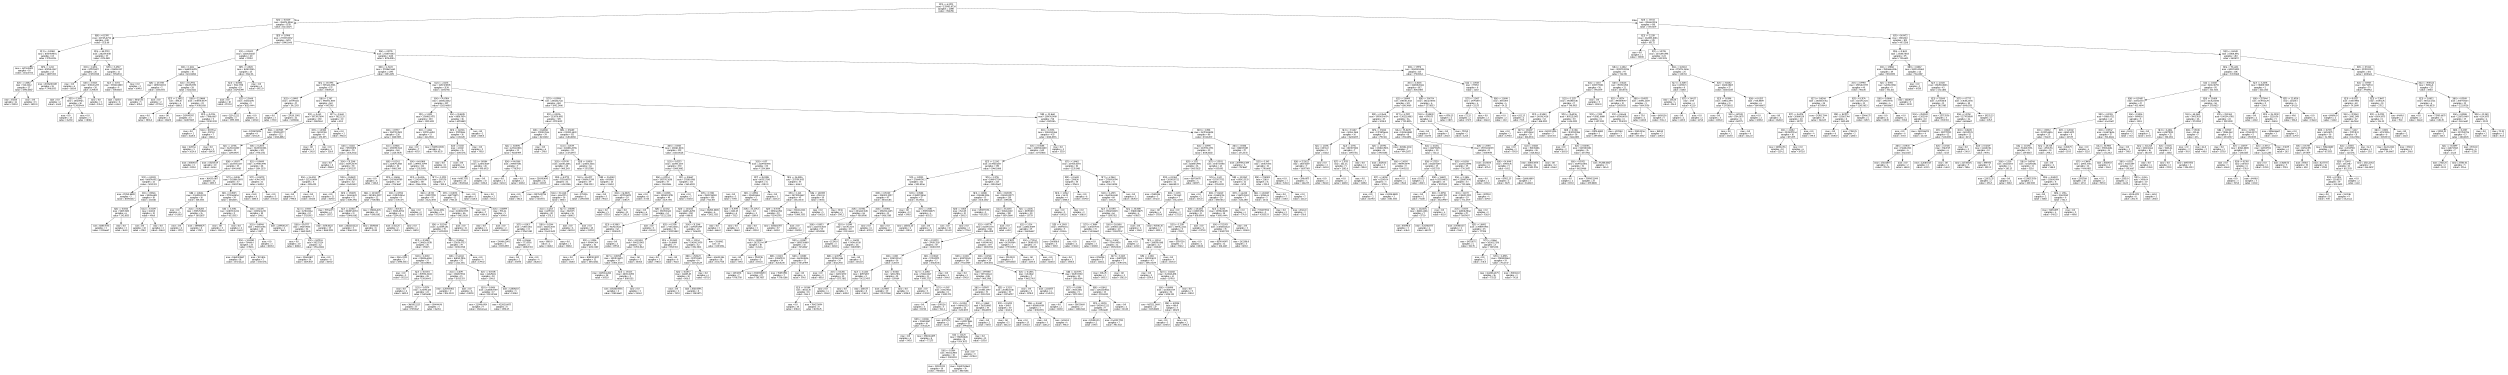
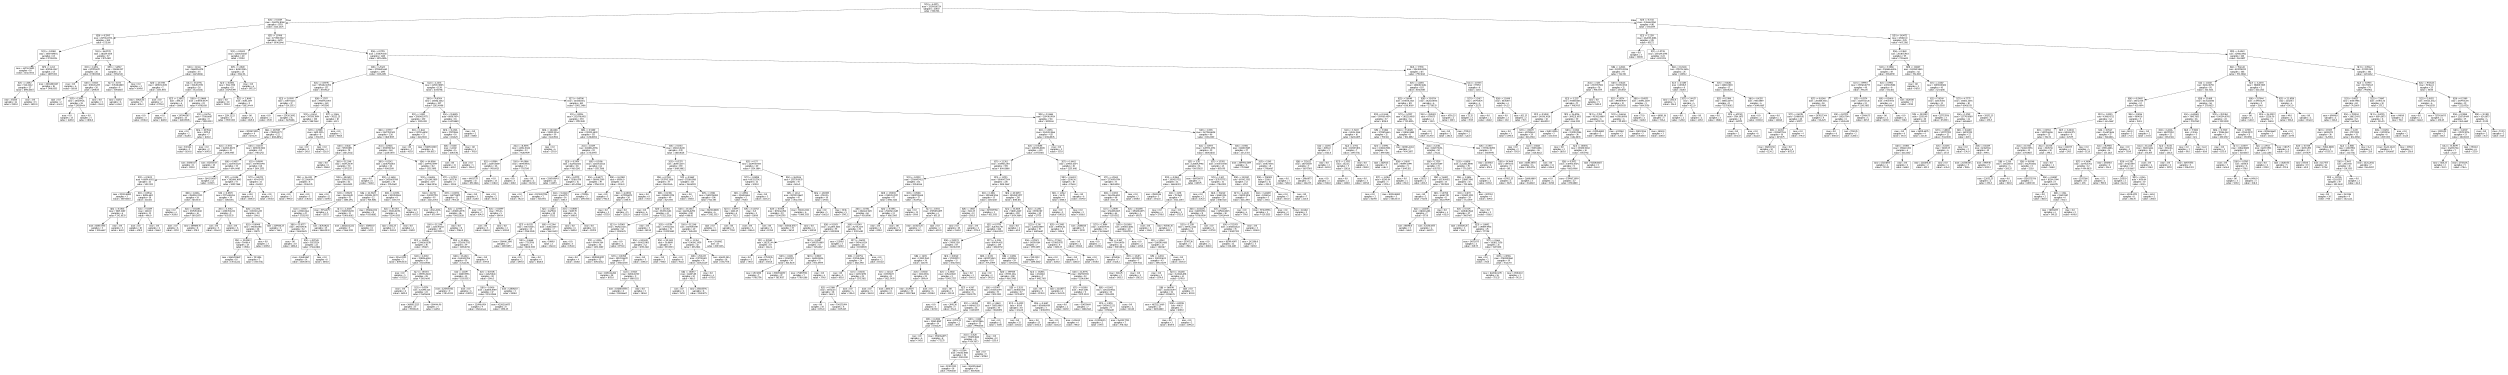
edge "mse = 0.0 samples = 3 value = 779.0" -> "X[0] <= 0.3595 mse = 2162.25 samples = 6 value = 732.5": reversed
edge "X[5] <= 4.2903 mse = 193958.64 samples = 5 value = 1108.6" -> "mse = 240818.0 samples = 3 value = 927.0": now "mse = 0.0 samples = 2 value = 1816.0" -> "mse = 240818.0 samples = 3 value = 927.0"
